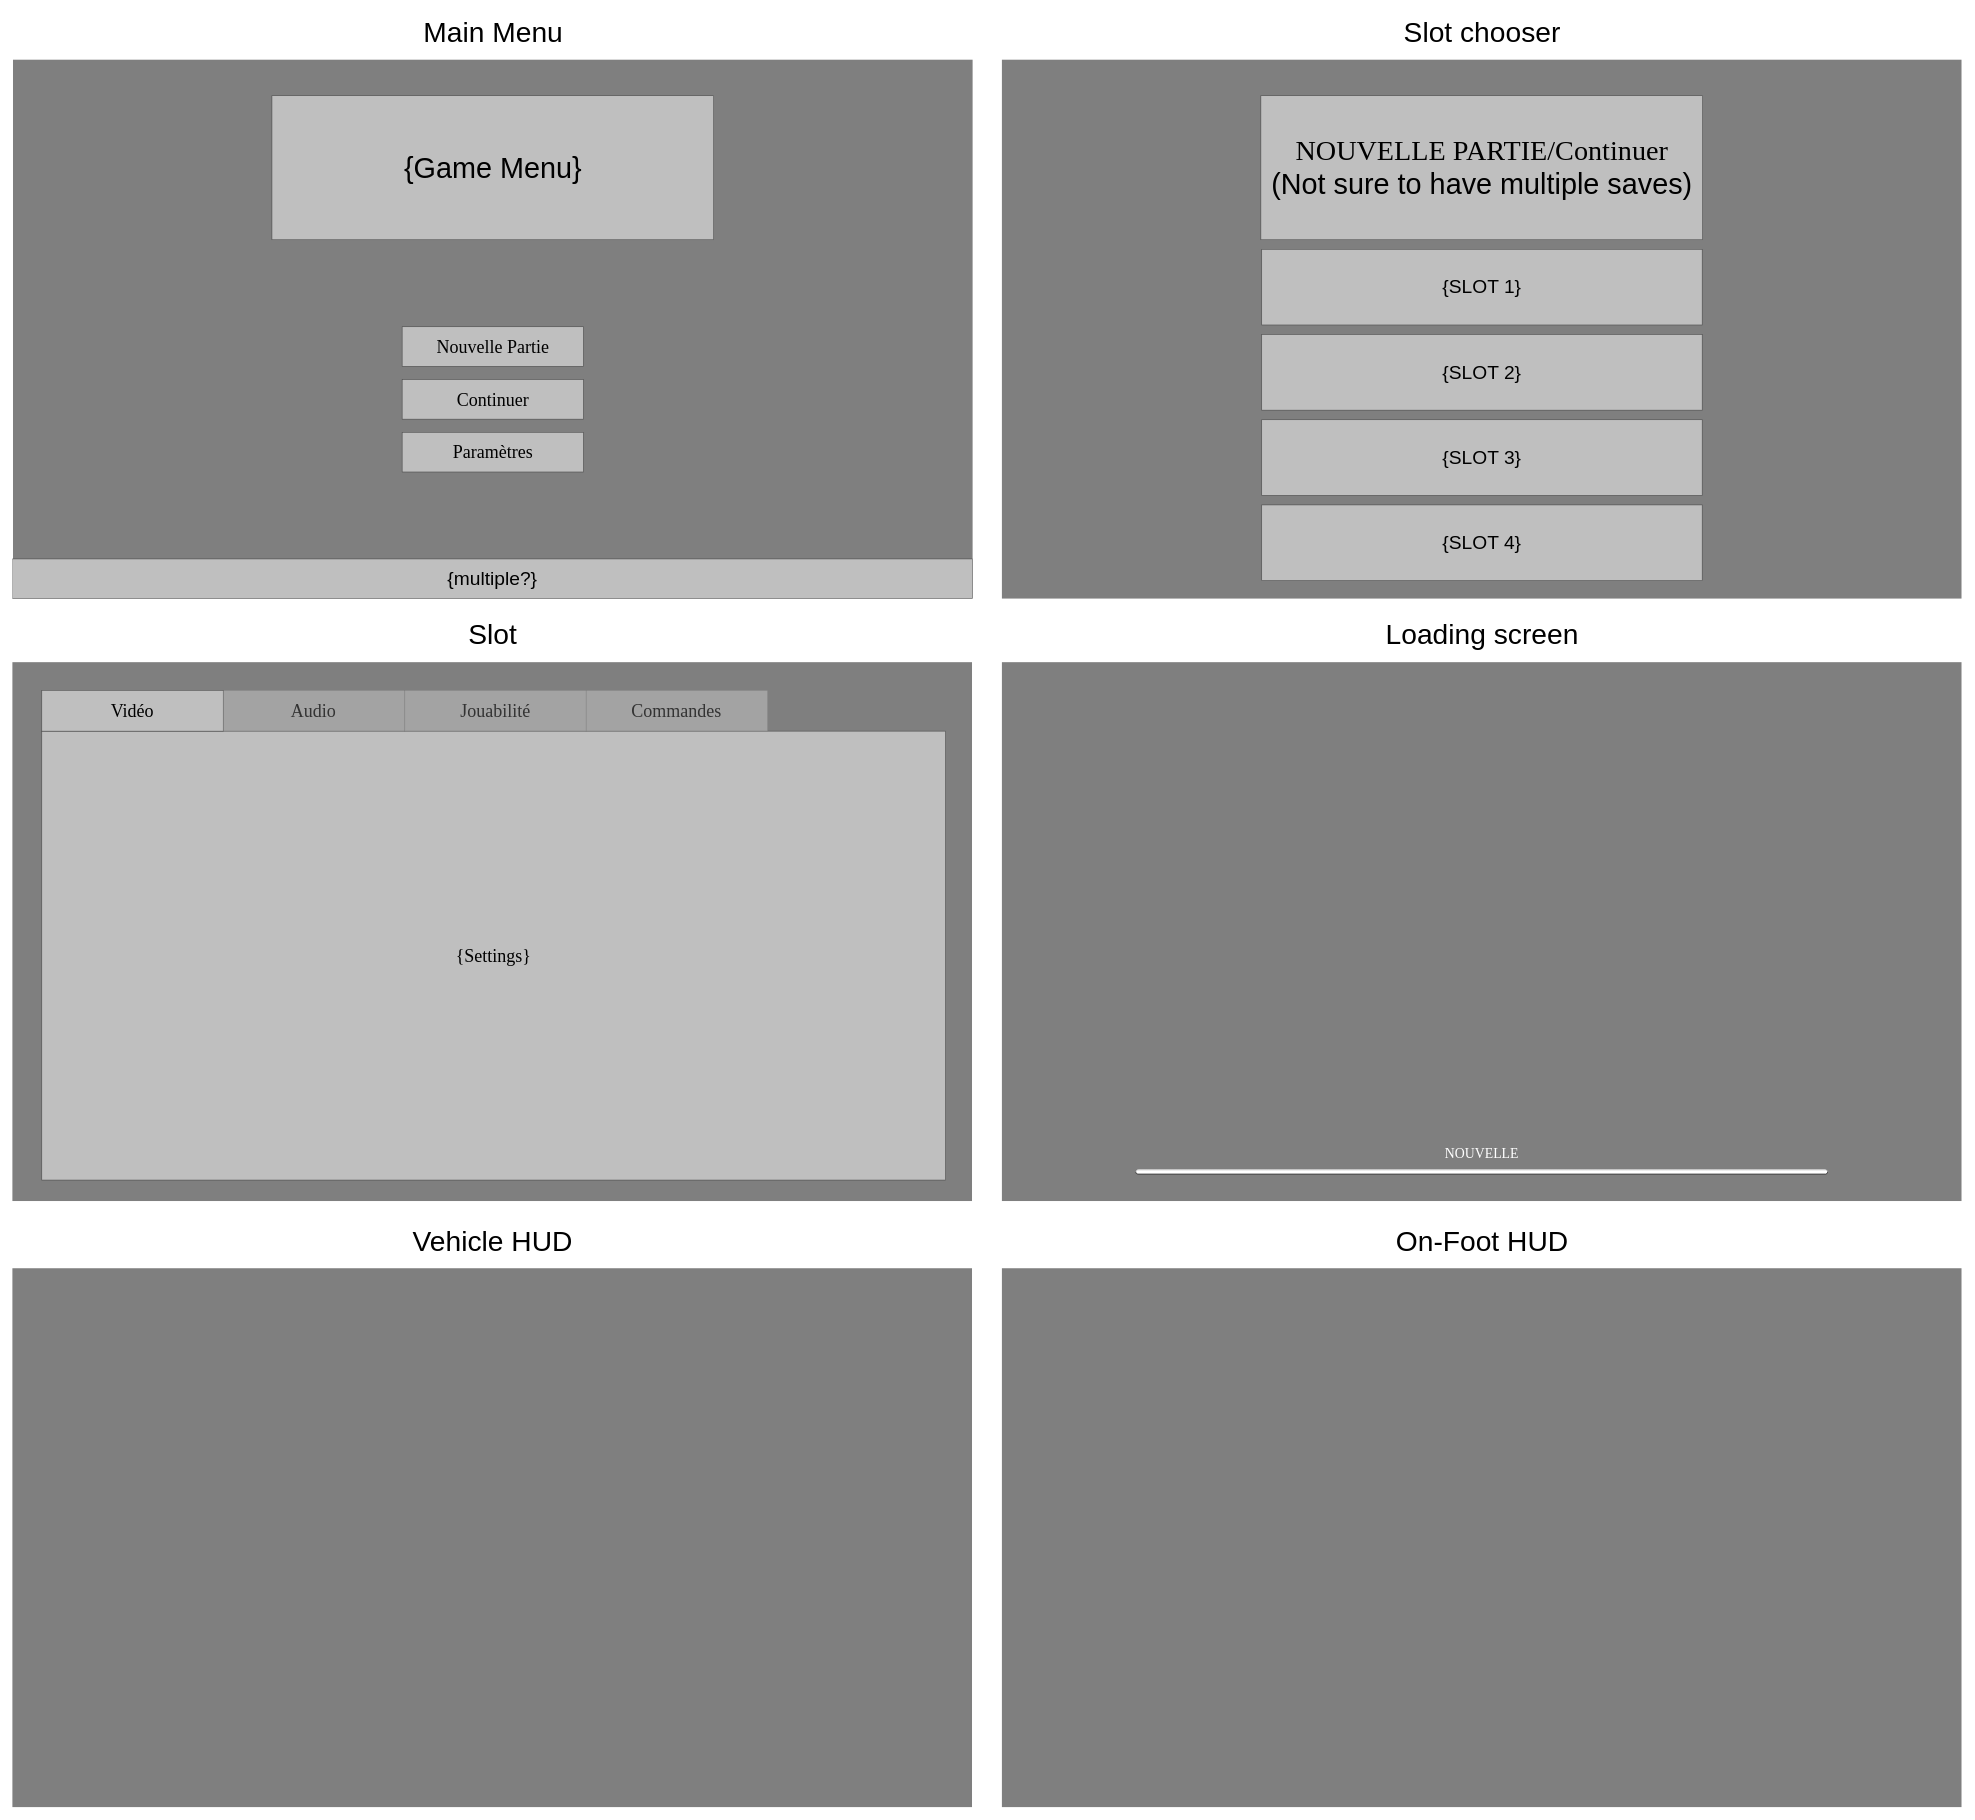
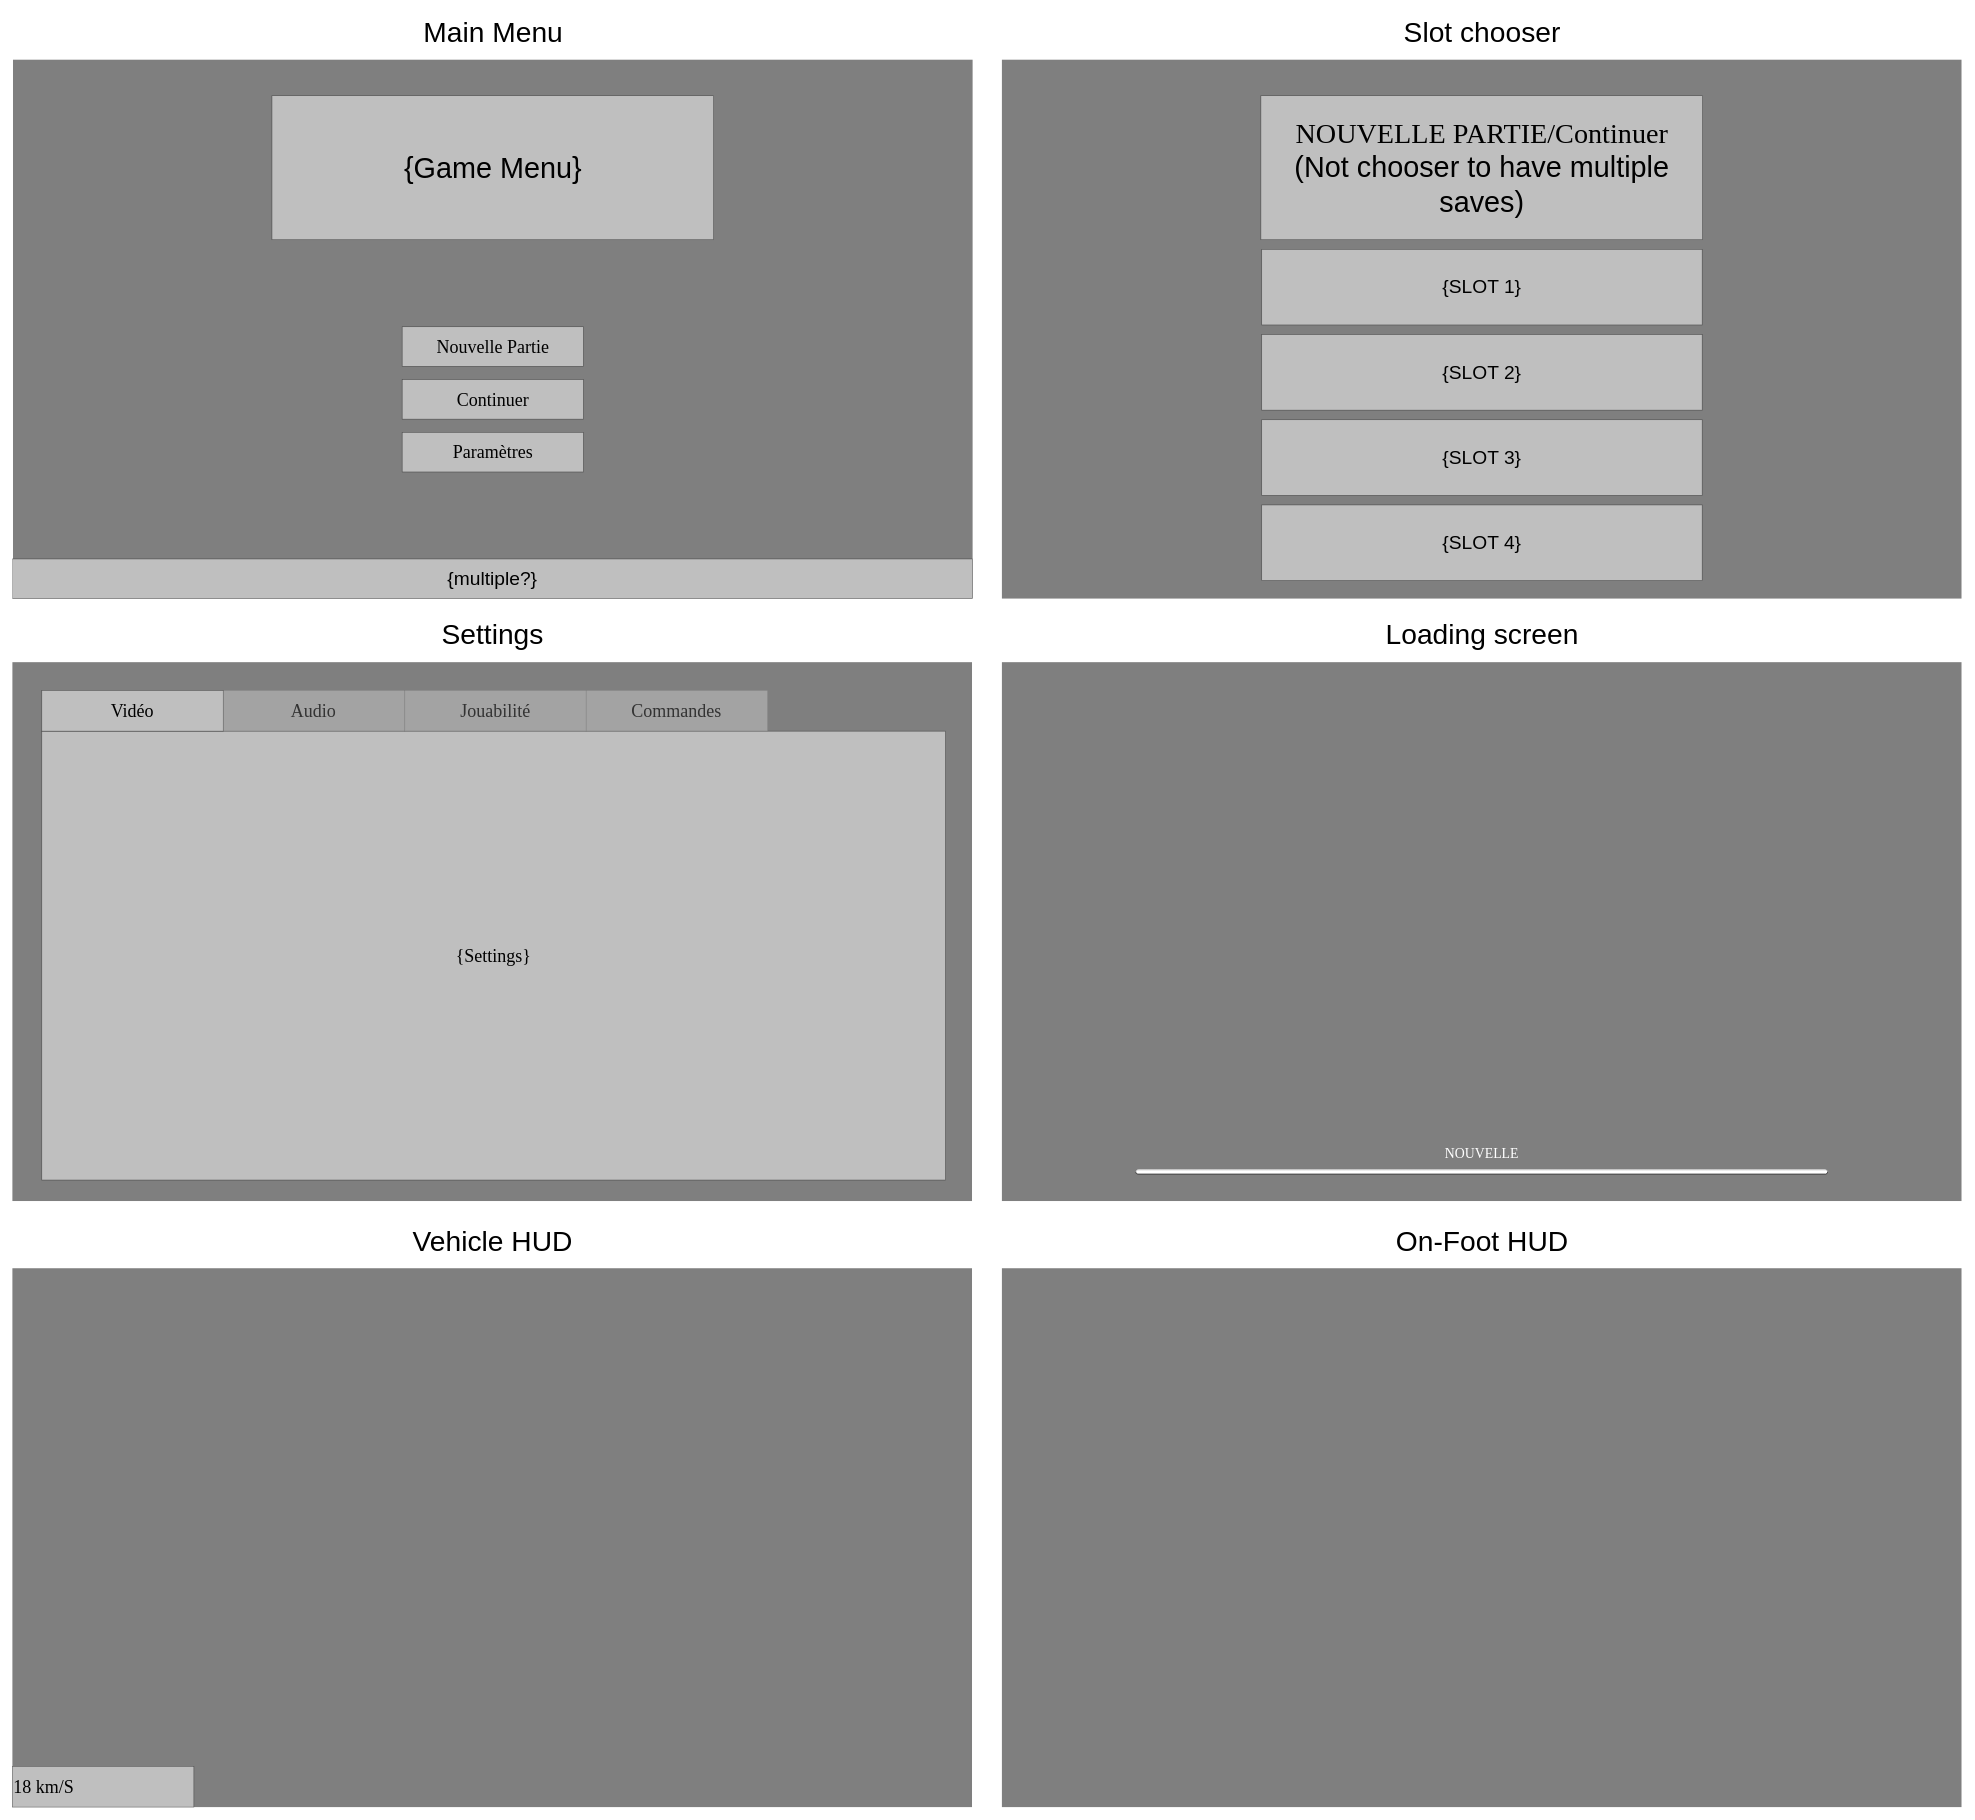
node "NOUVELLE PARTIE/Continuer (Not sure to have multiple saves)": label "NOUVELLE PARTIE/Continuer (Not sure to have multiple saves)" -> "NOUVELLE PARTIE/Continuer (Not chooser to have multiple saves)"
node "Slot": label "Slot" -> "Settings"
node "18 km/S": added
